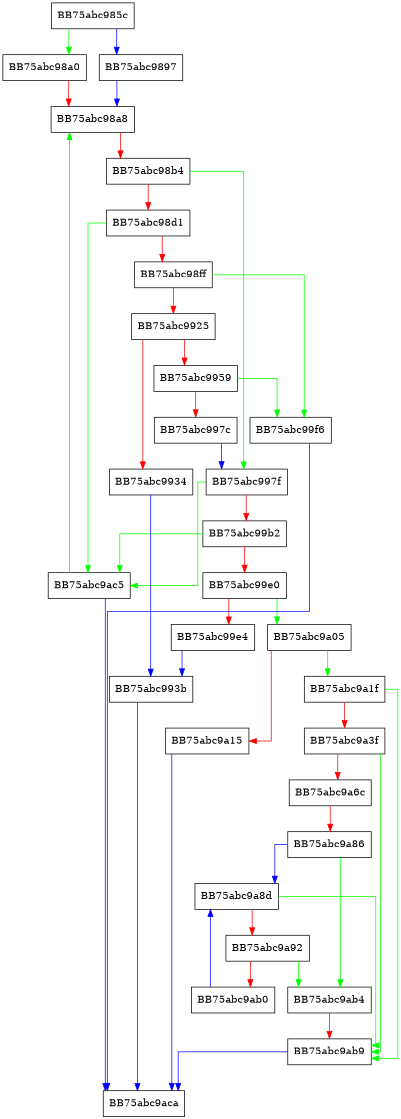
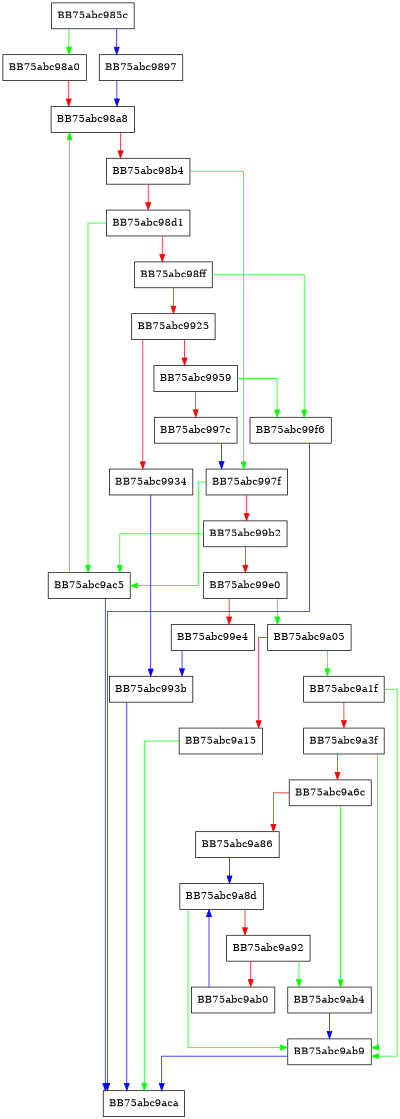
edge "BB75abc9a15" -> "BB75abc9aca": color blue -> green
edge "BB75abc9a86" -> "BB75abc9ab4": now "BB75abc9a6c" -> "BB75abc9ab4"
edge "BB75abc9ab4" -> "BB75abc9ab9": color red -> blue
